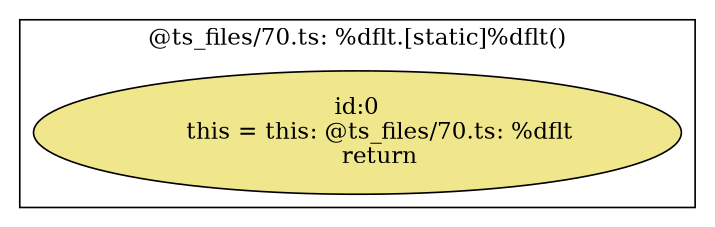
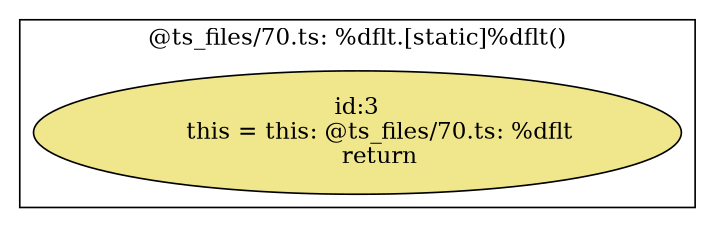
node "id:0 this = this: @ts_files/70.ts: %dflt return": label "id:0 this = this: @ts_files/70.ts: %dflt return" -> "id:3 this = this: @ts_files/70.ts: %dflt return"
